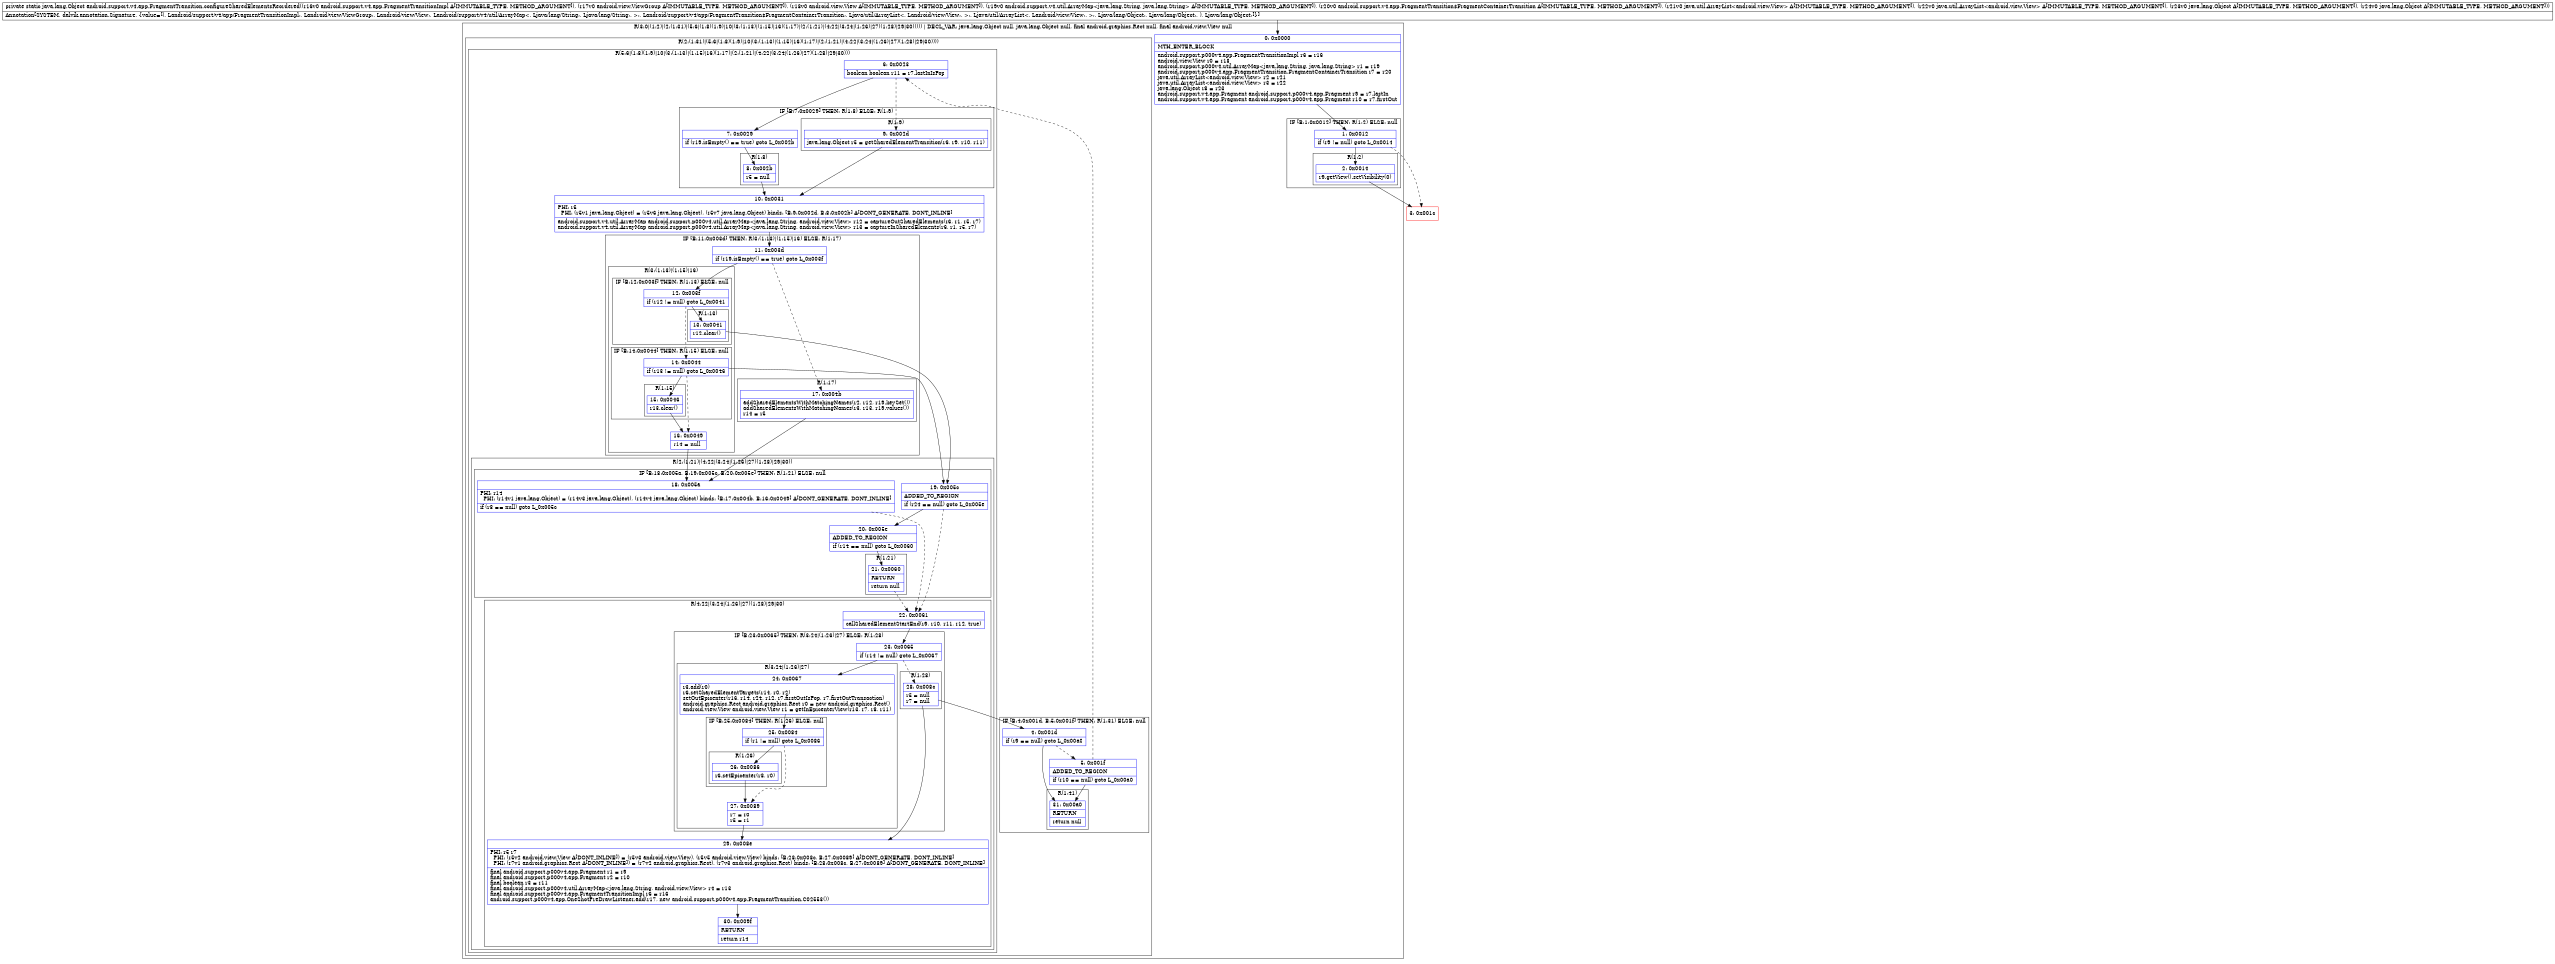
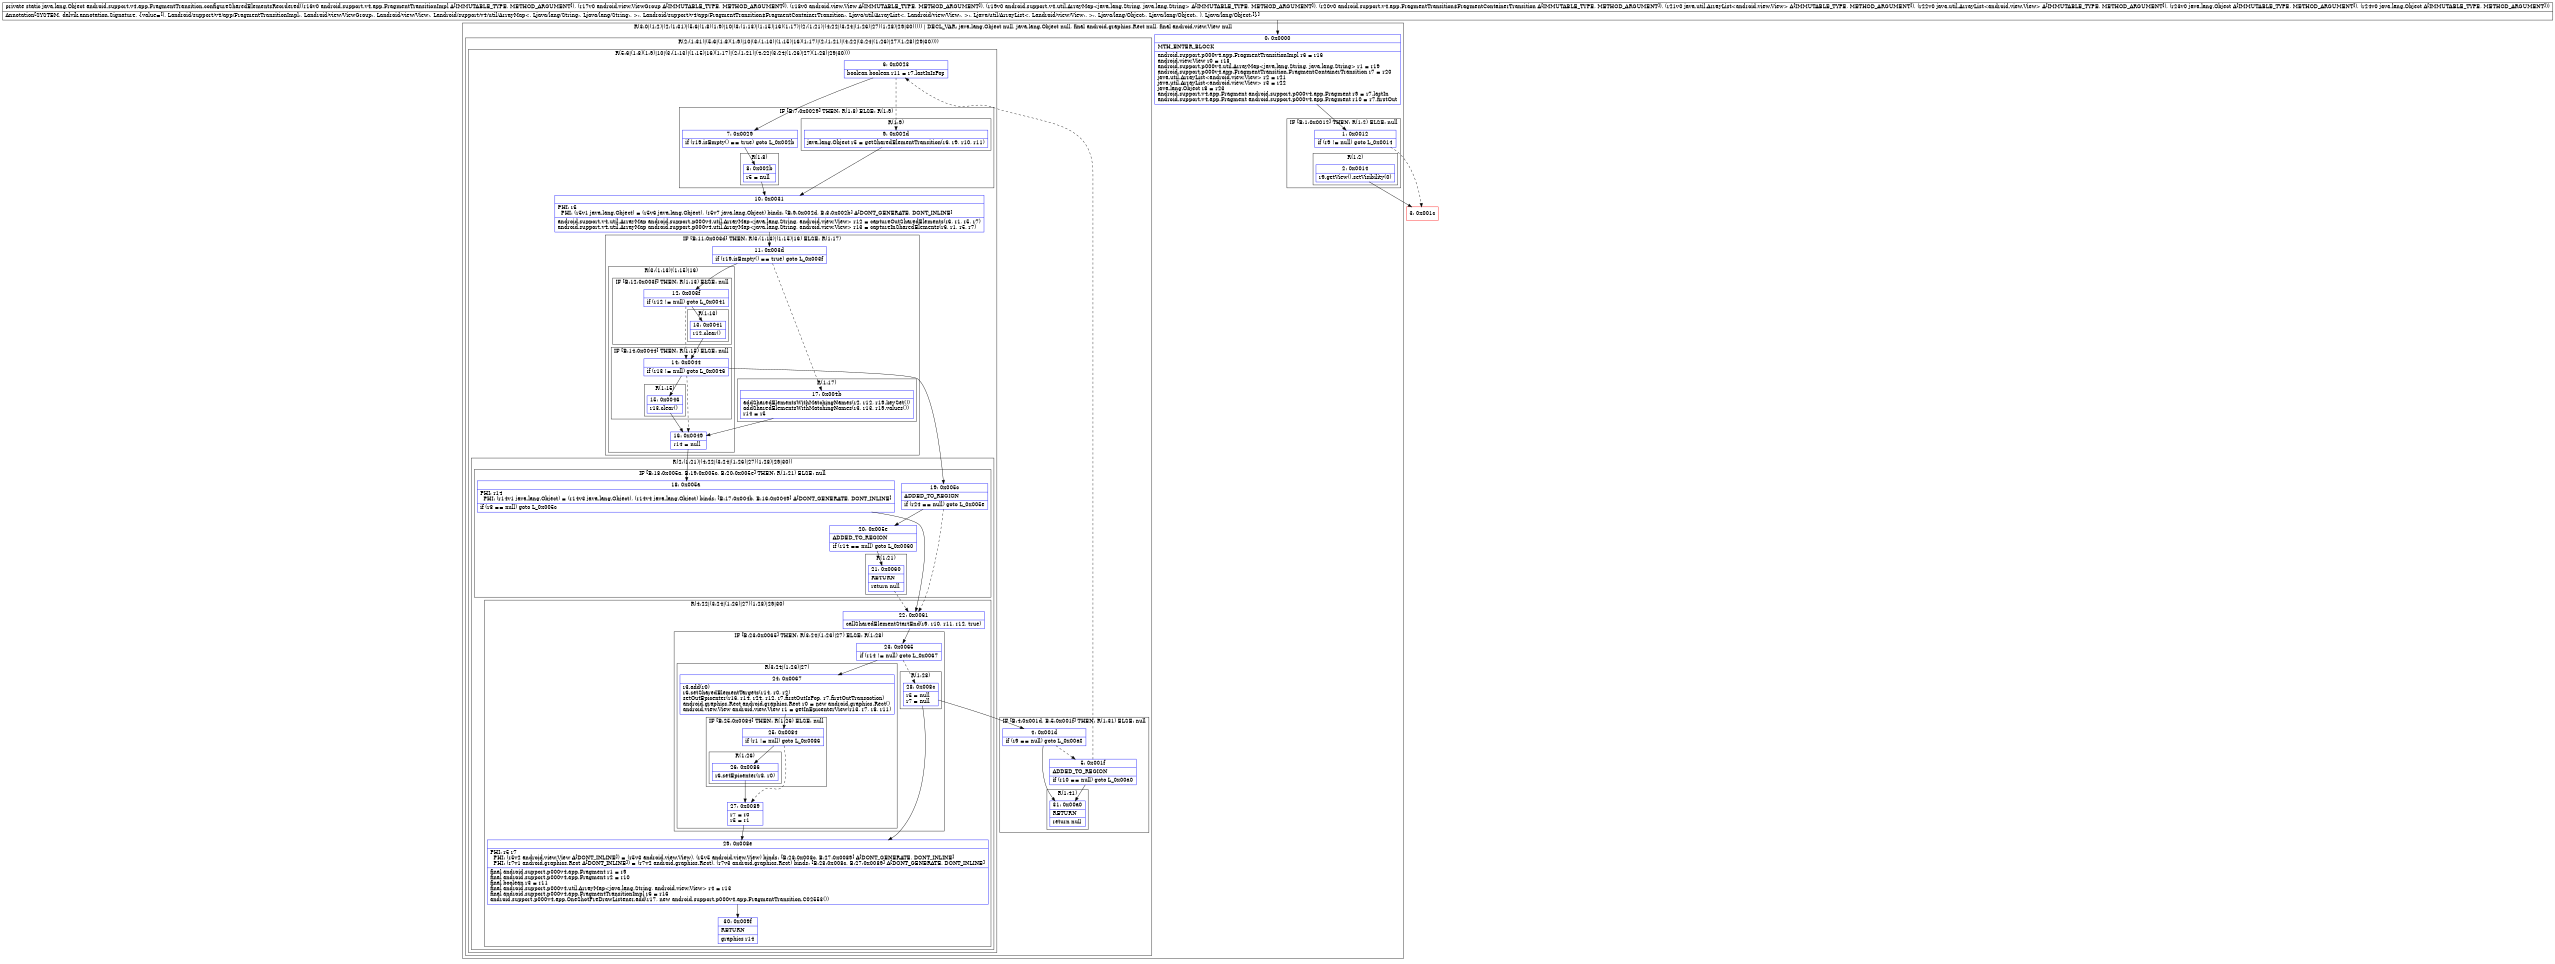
edge "1: 0x0012" -> "2: 0x0014": removed
edge "13: 0x0041" -> "19: 0x005c": now "13: 0x0041" -> "14: 0x0044"
edge "17: 0x004b" -> "18: 0x005a": now "17: 0x004b" -> "16: 0x0049"
edge "18: 0x005a" -> "22: 0x0061": style dashed -> solid
node "30: 0x009f": text "return r14" -> "graphics r14"
